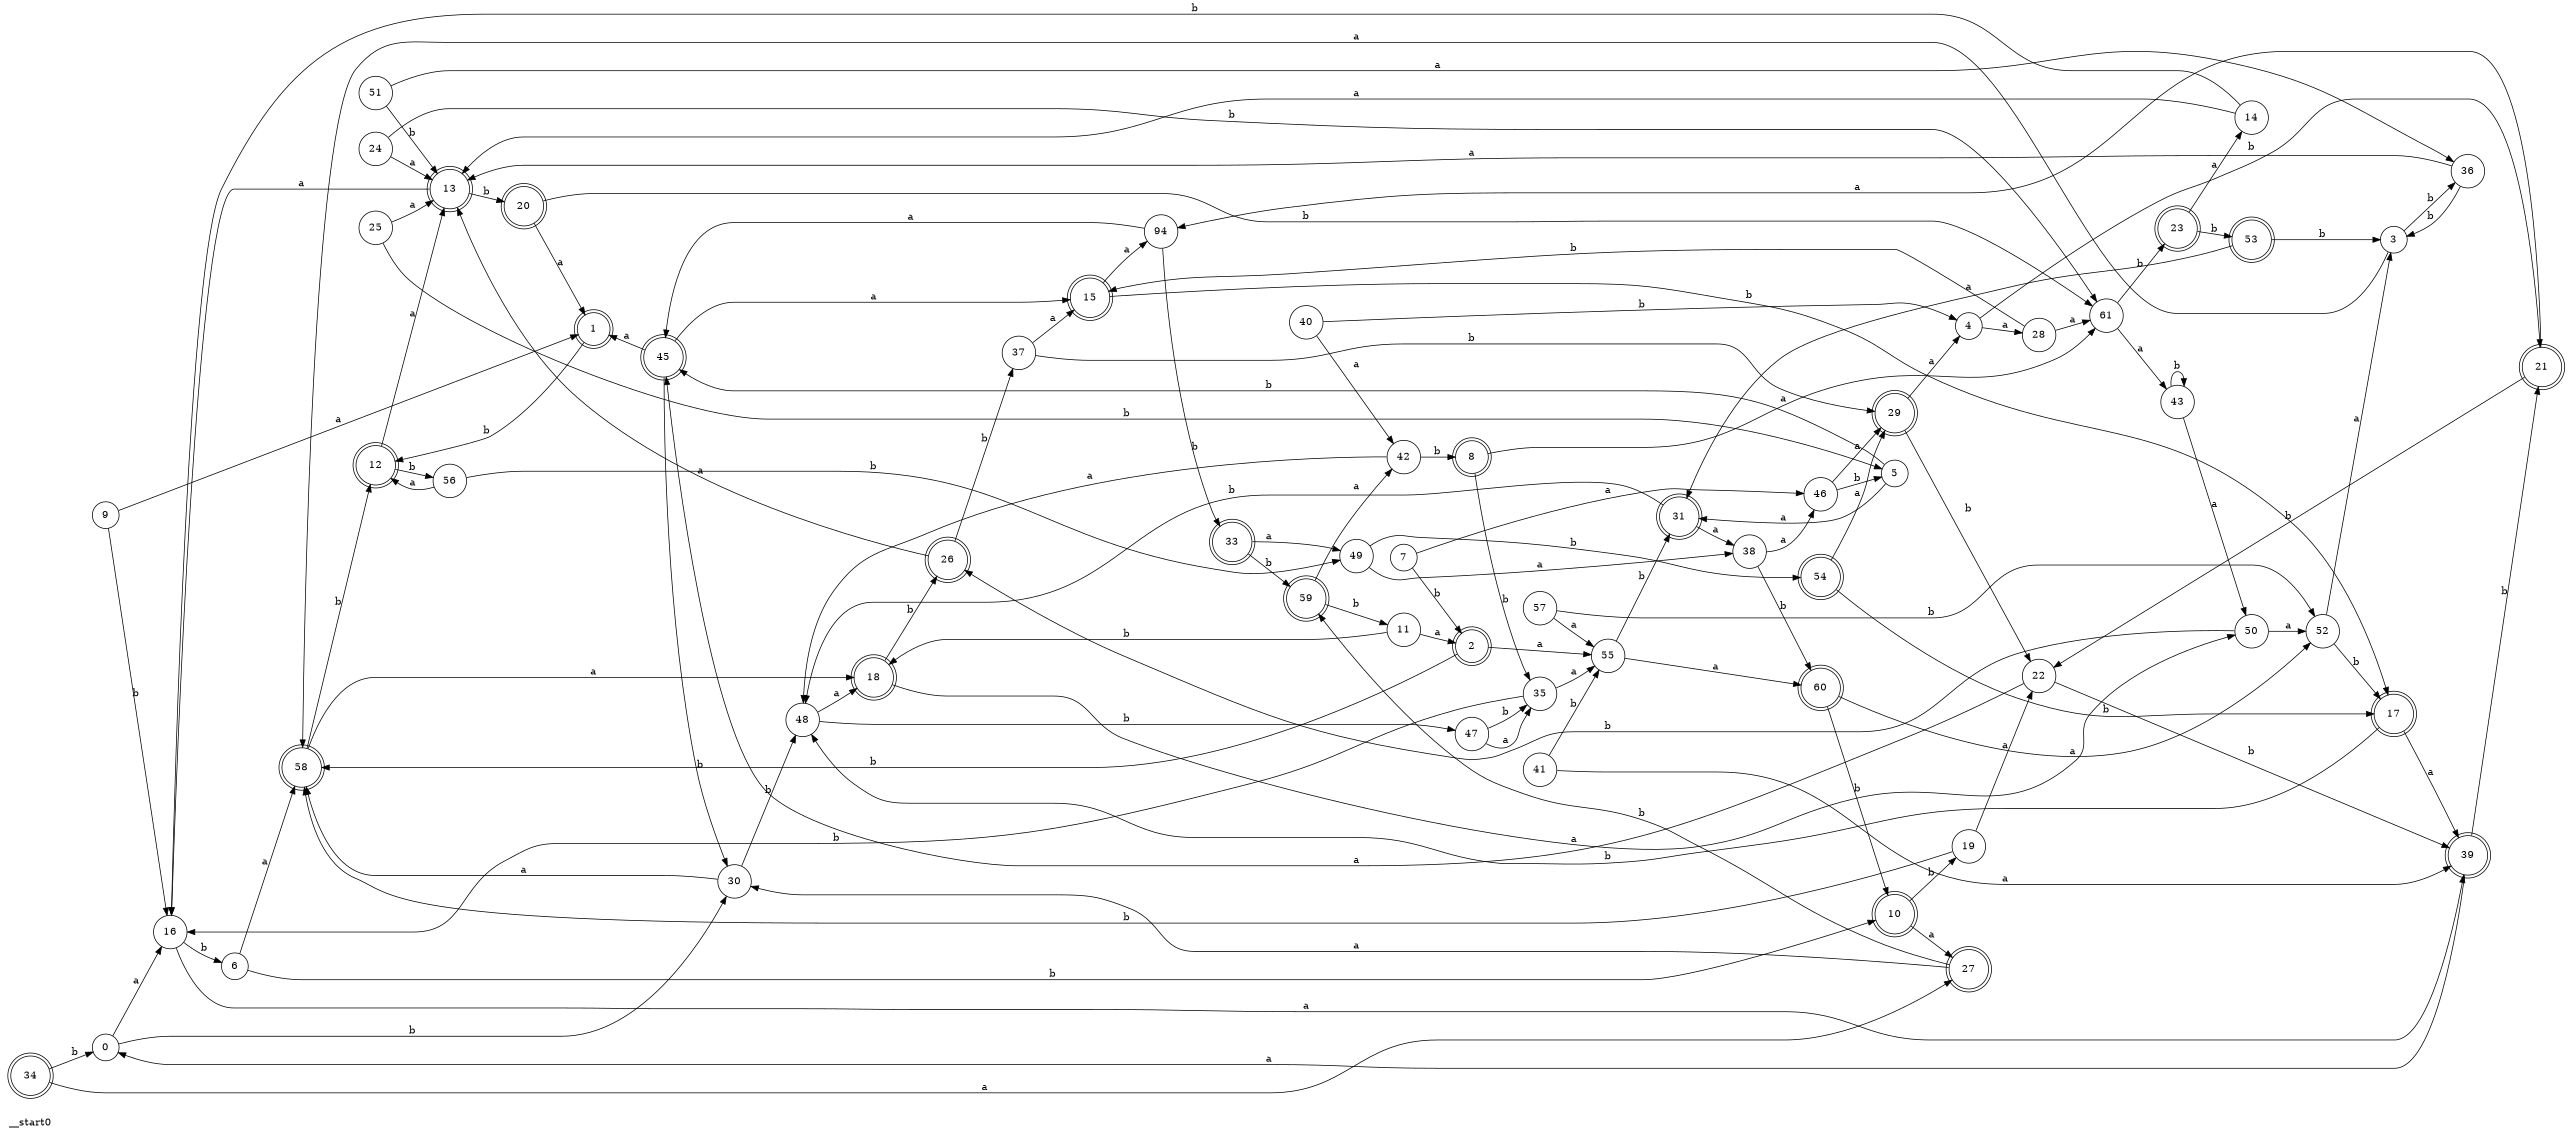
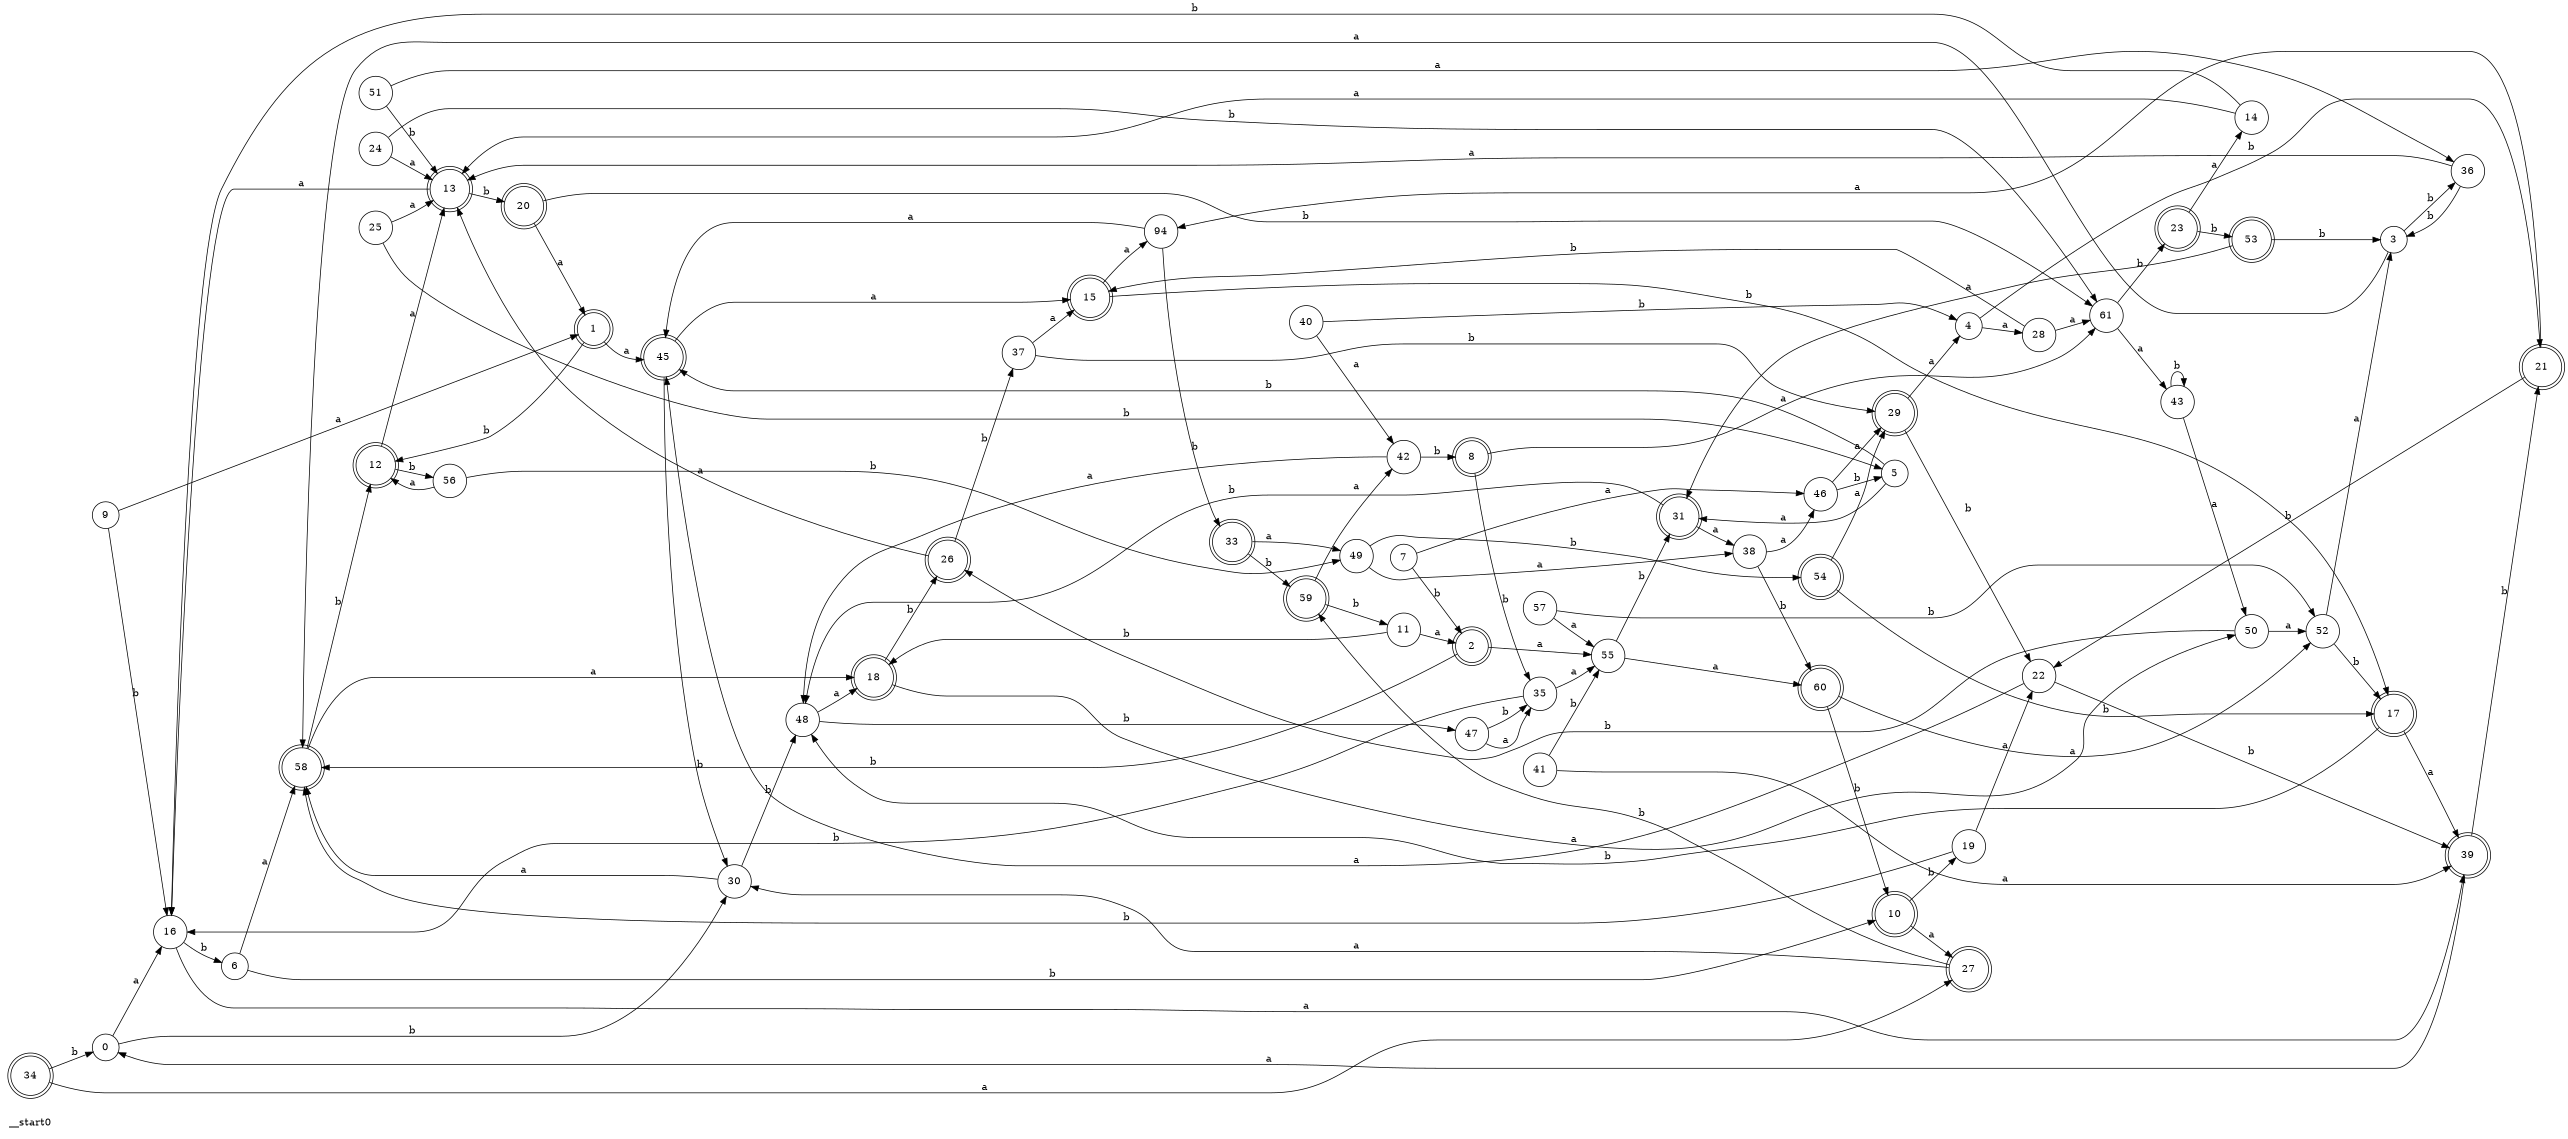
edge "45" -> "1": reversed
